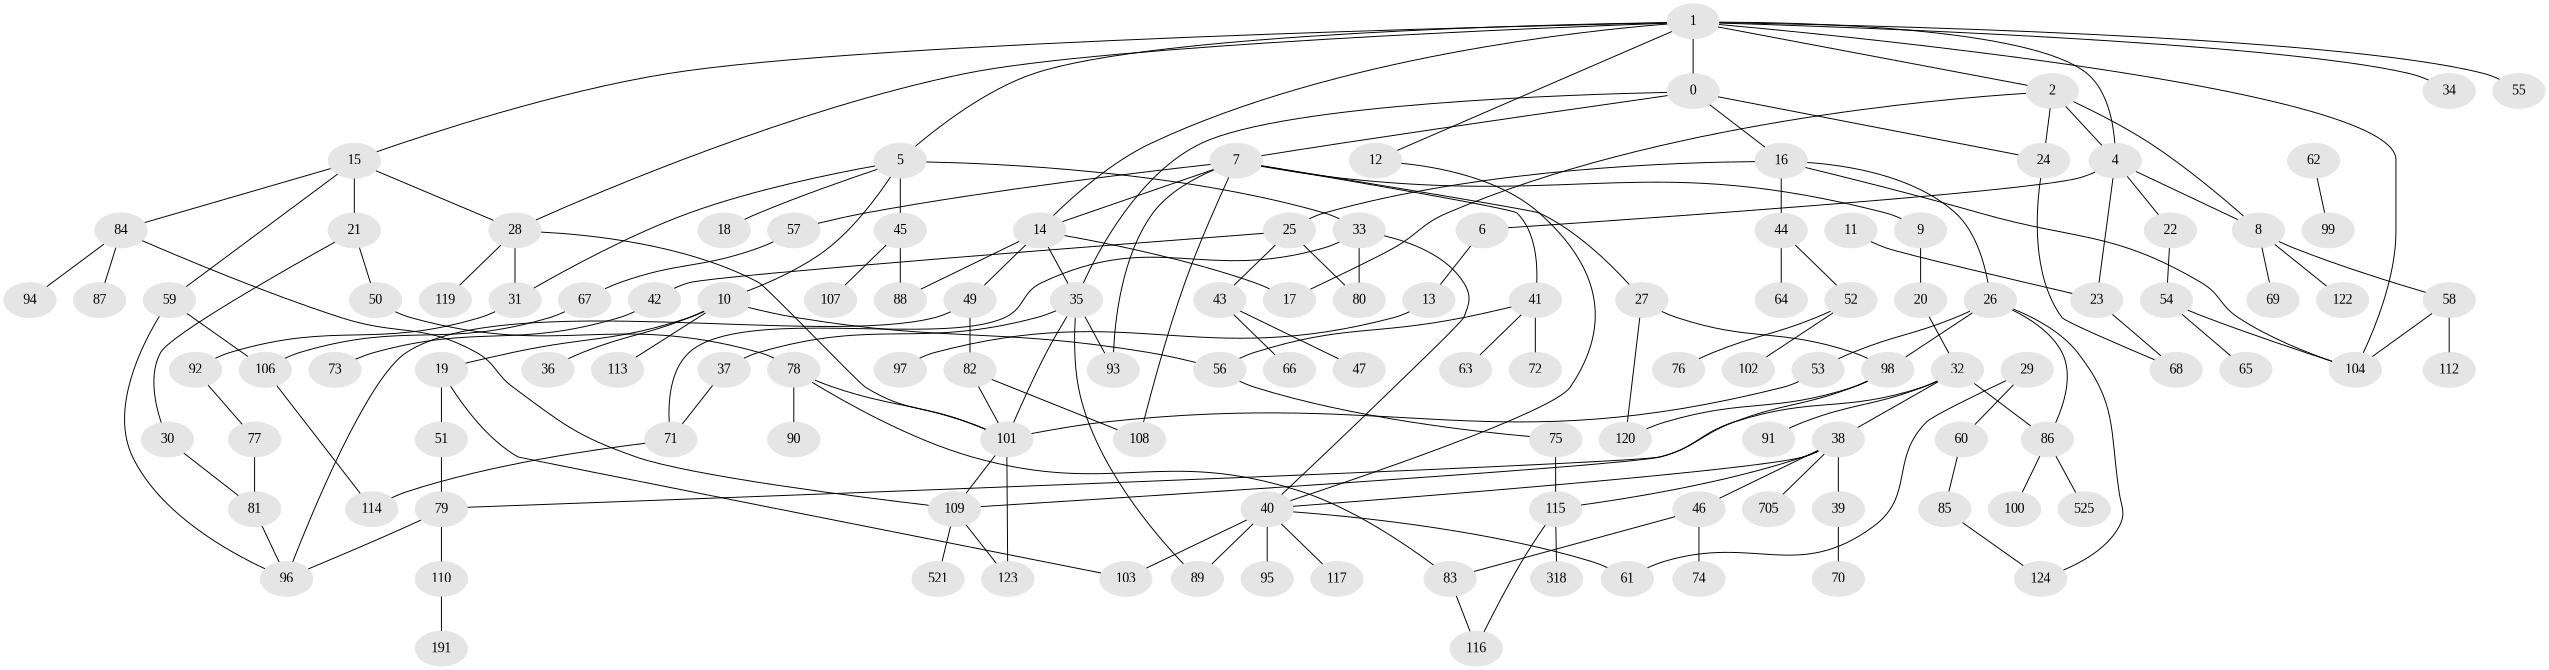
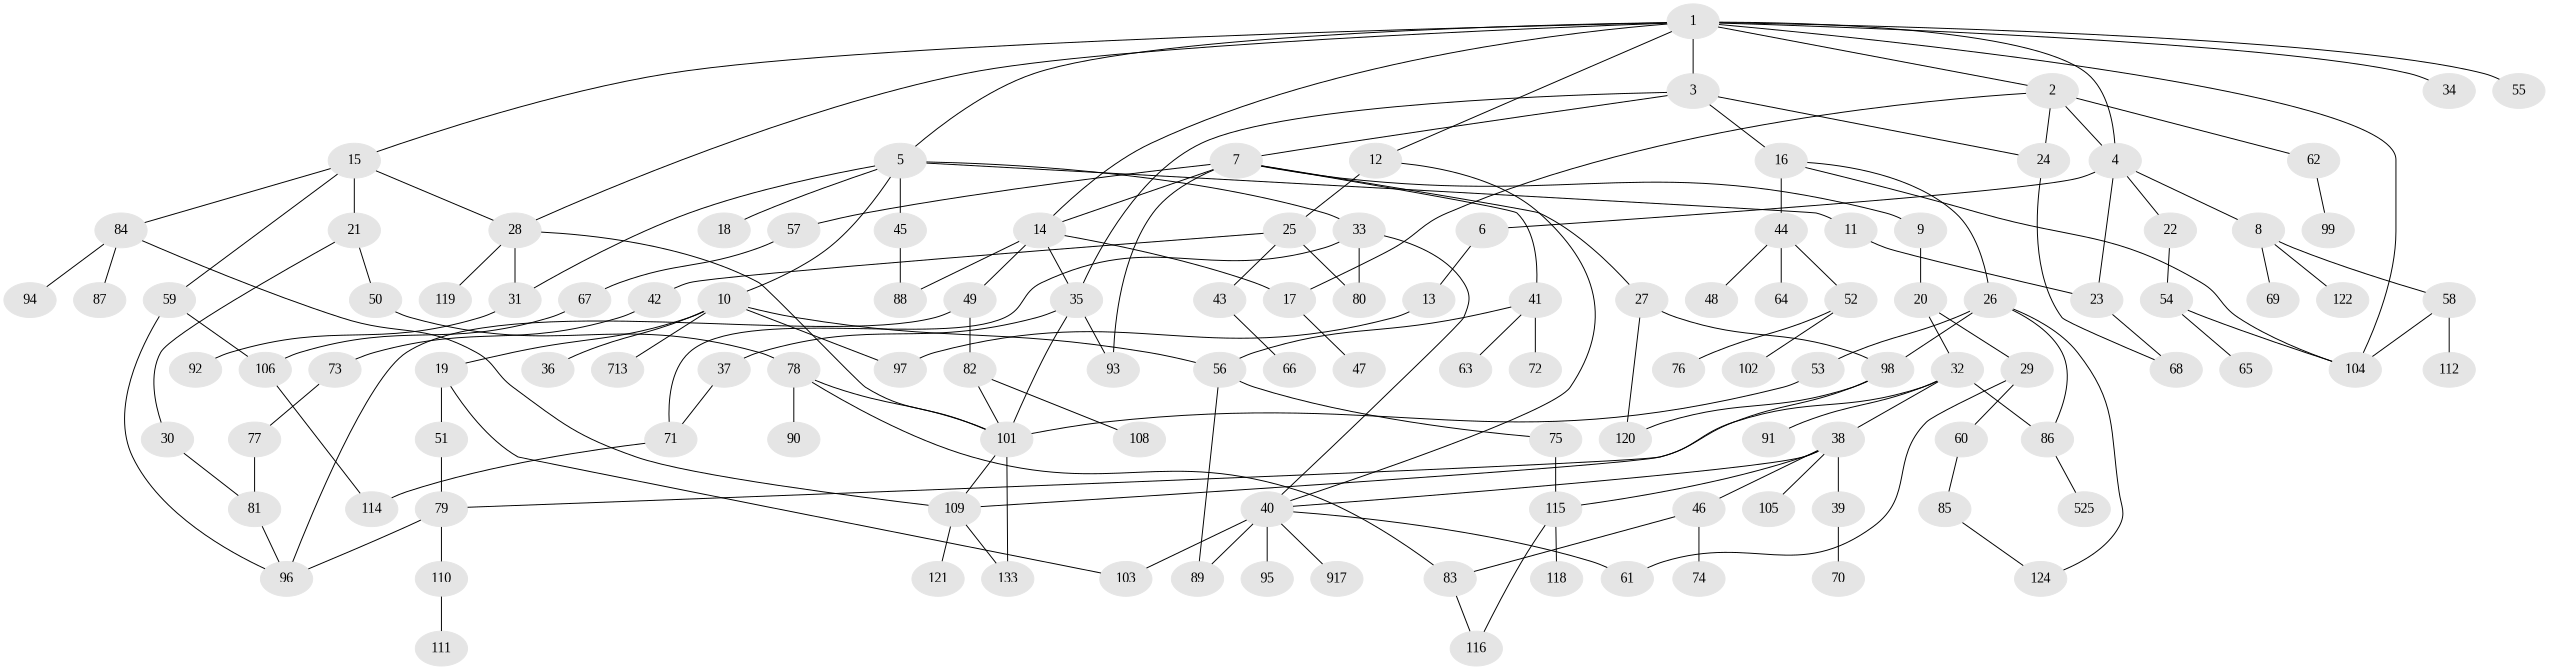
node "0": label "0" -> "3"
edge "2" -- "8": now "2" -- "62"
edge "16" -- "25": now "12" -- "25"
edge "5" -- "11": added
edge "7" -- "108": removed
node "107": removed
node "48": added
edge "43" -- "47": now "17" -- "47"
edge "20" -- "29": added
edge "10" -- "97": added
node "113": label "113" -> "713"
edge "92" -- "77": now "73" -- "77"
edge "35" -- "89": now "56" -- "89"
node "705": label "705" -> "105"
node "100": removed
node "521": label "521" -> "121"
node "123": label "123" -> "133"
node "117": label "117" -> "917"
node "318": label "318" -> "118"
node "191": label "191" -> "111"
